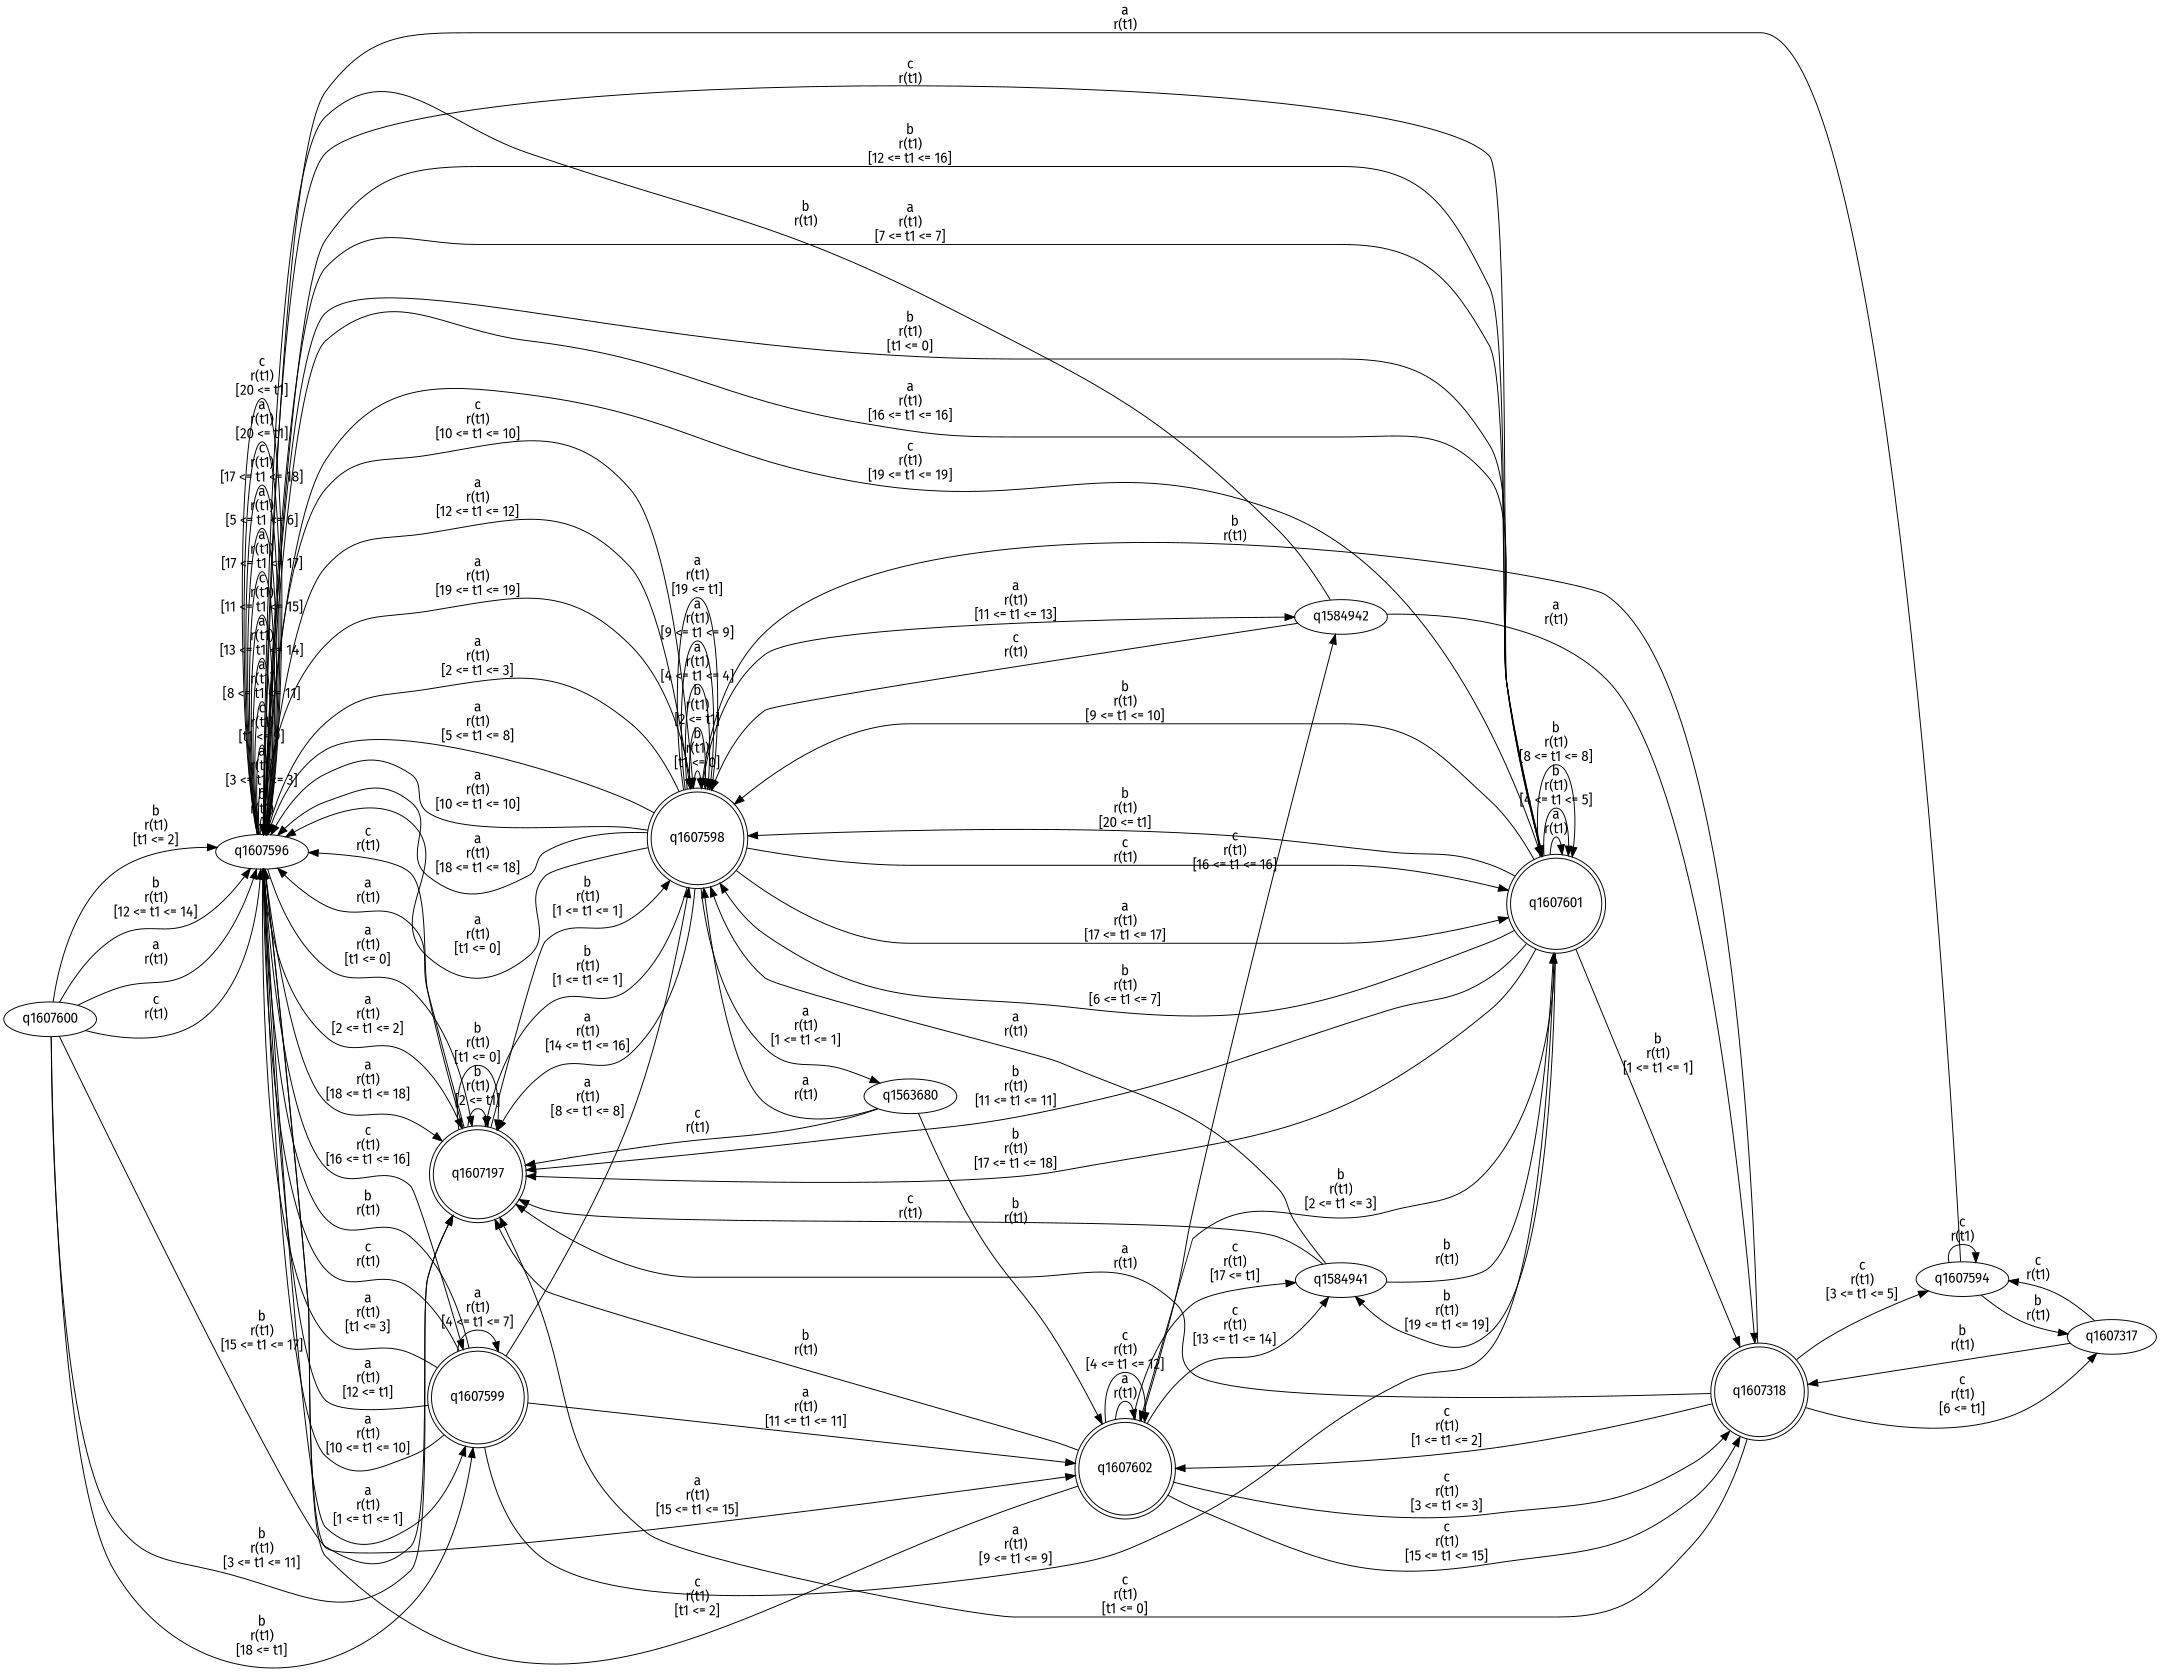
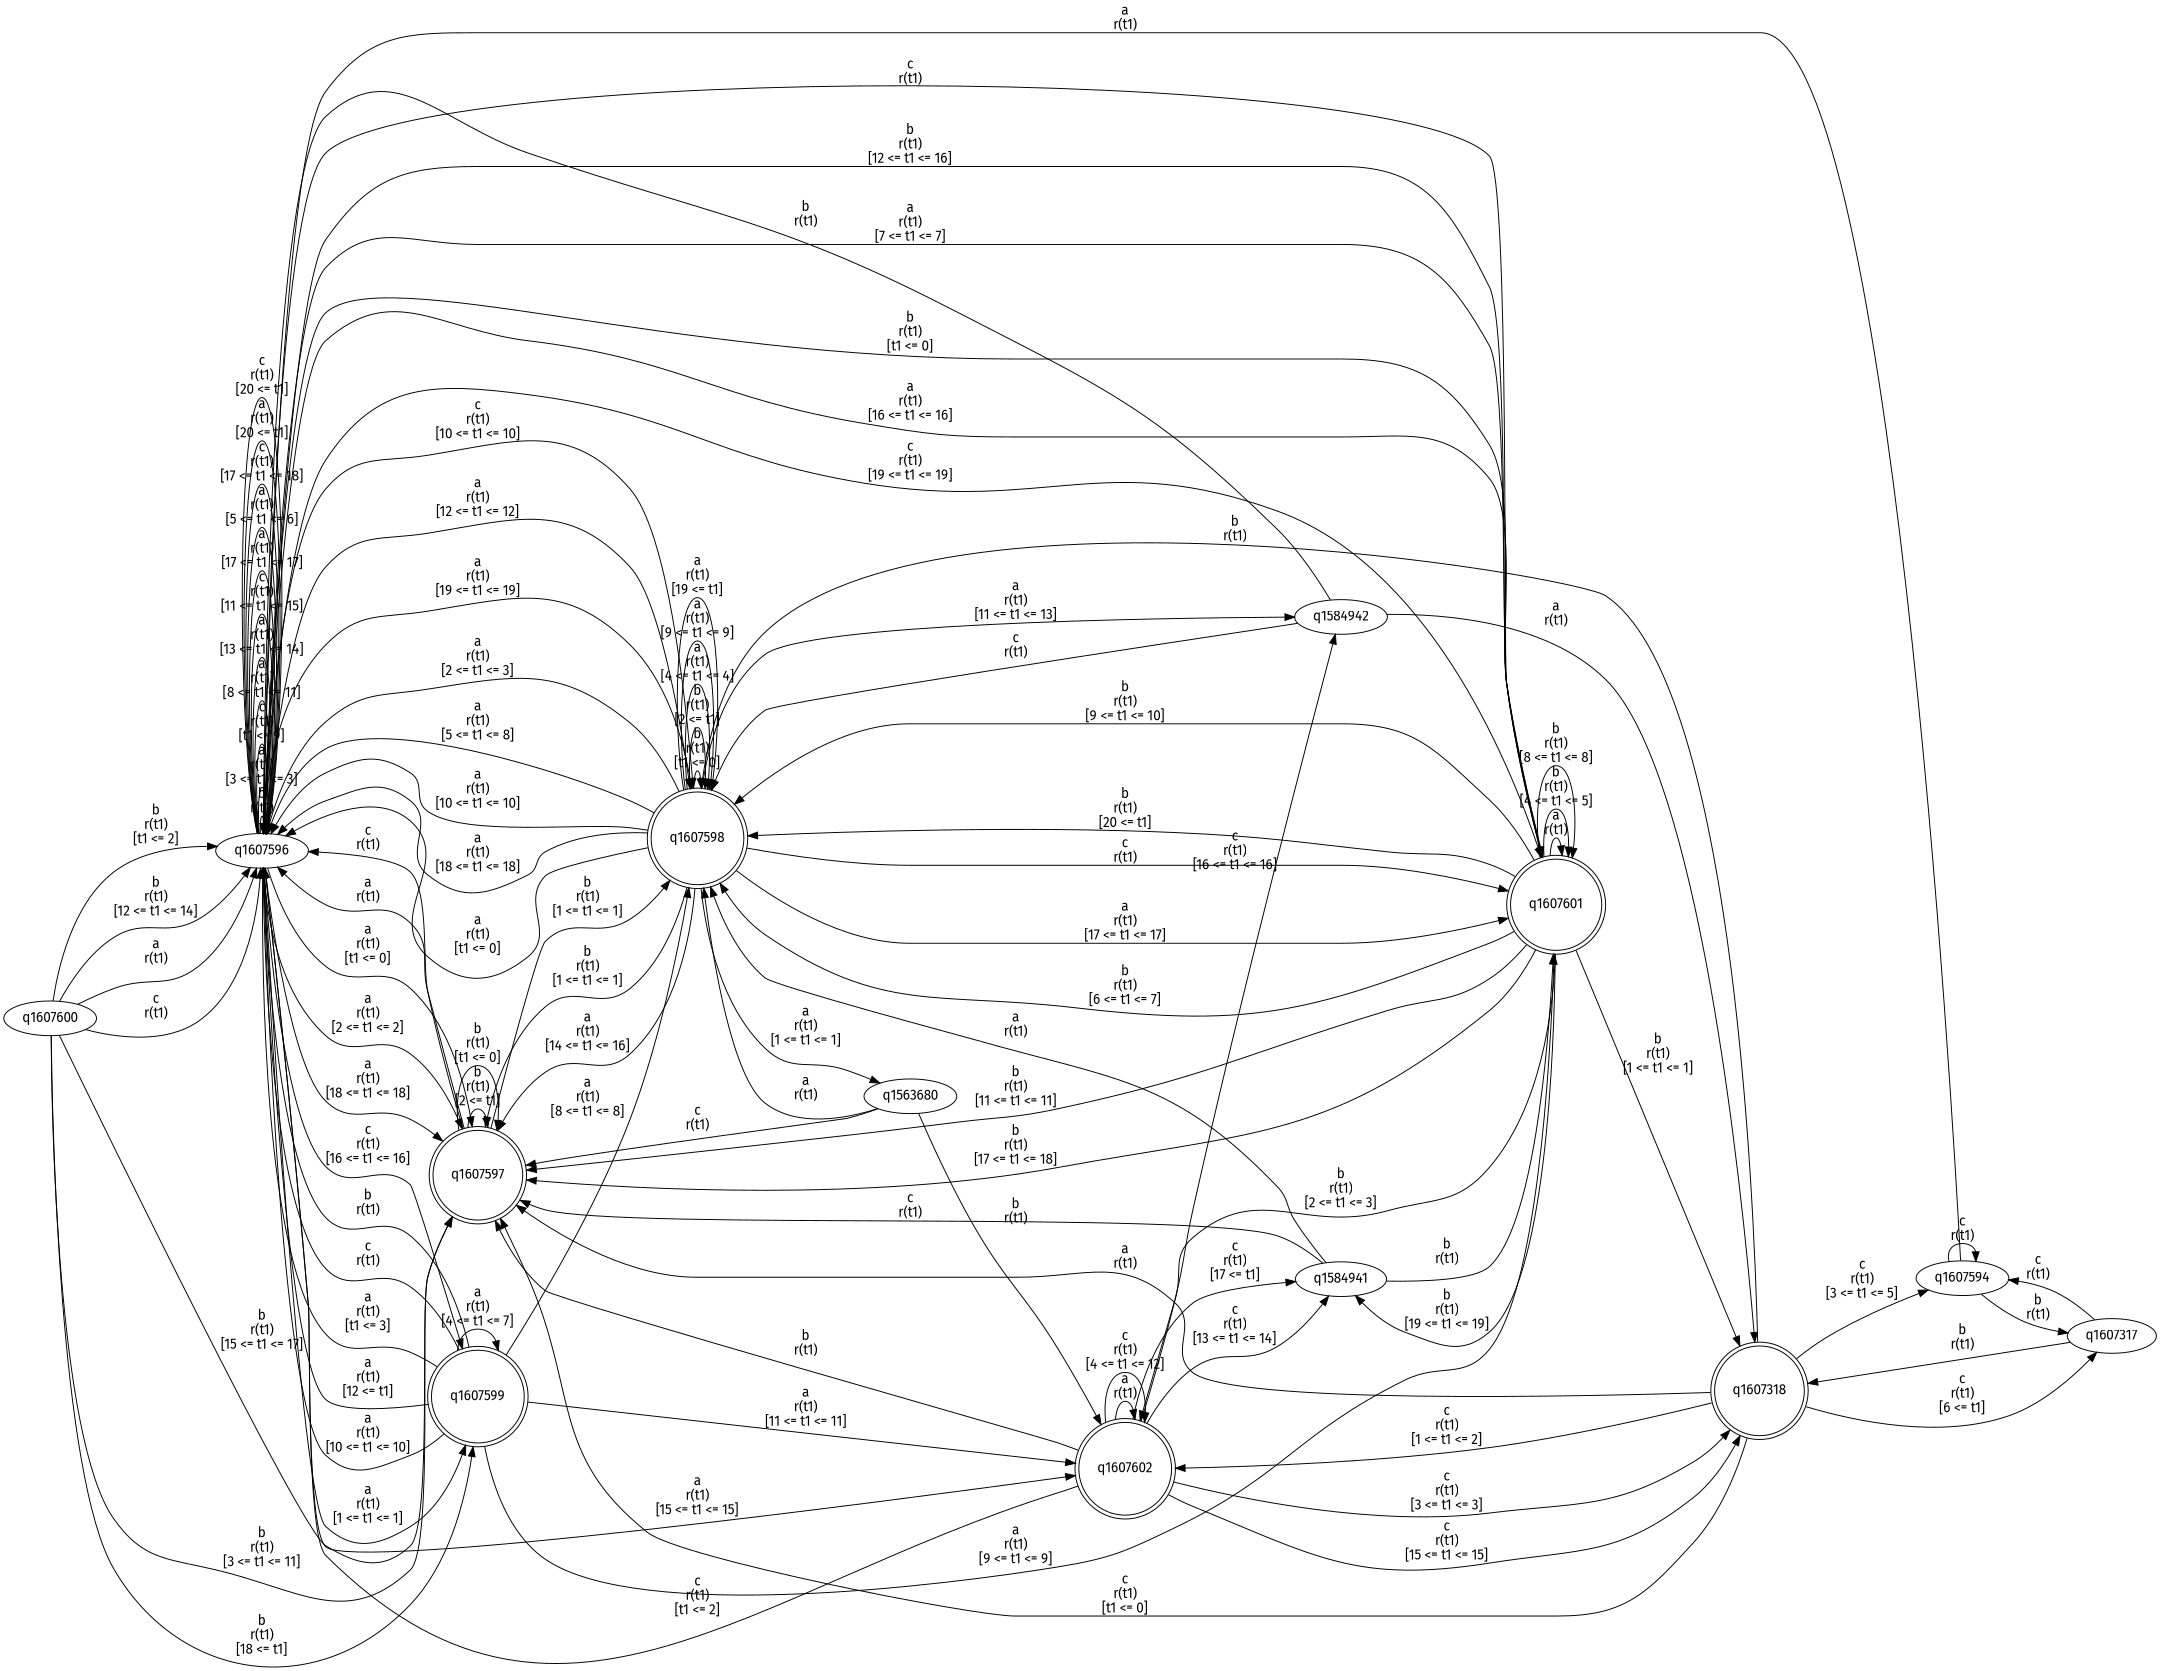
node "q1607197": label "q1607197" -> "q1607597"
